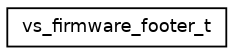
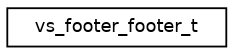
node "vs_firmware_footer_t": label "vs_firmware_footer_t" -> "vs_footer_footer_t"
